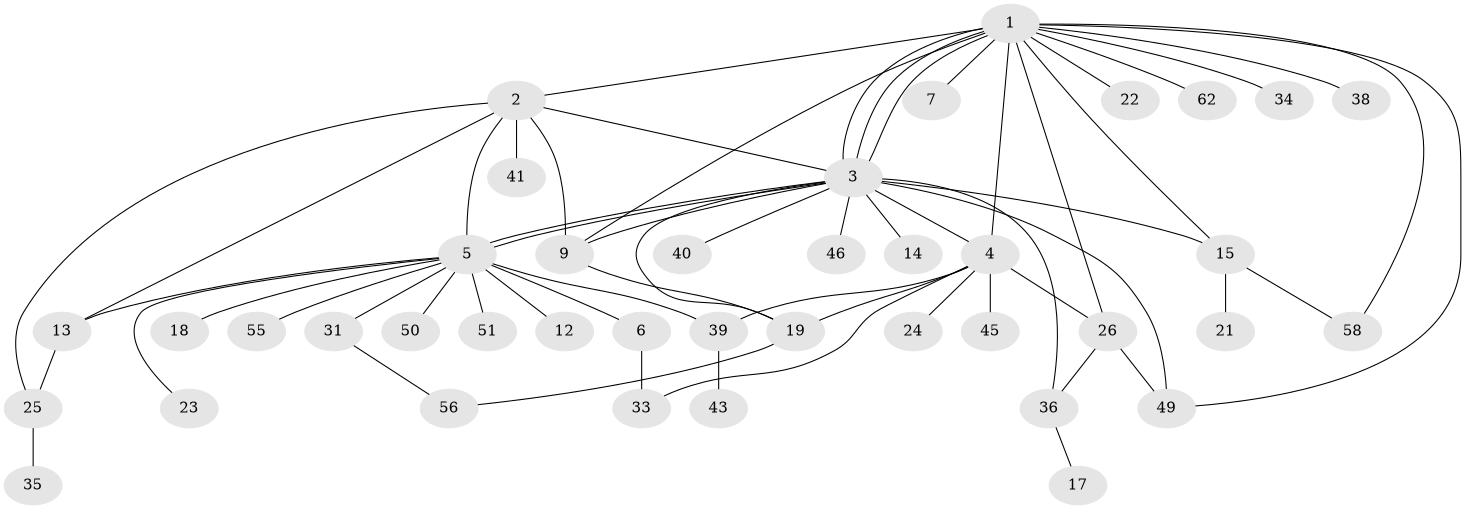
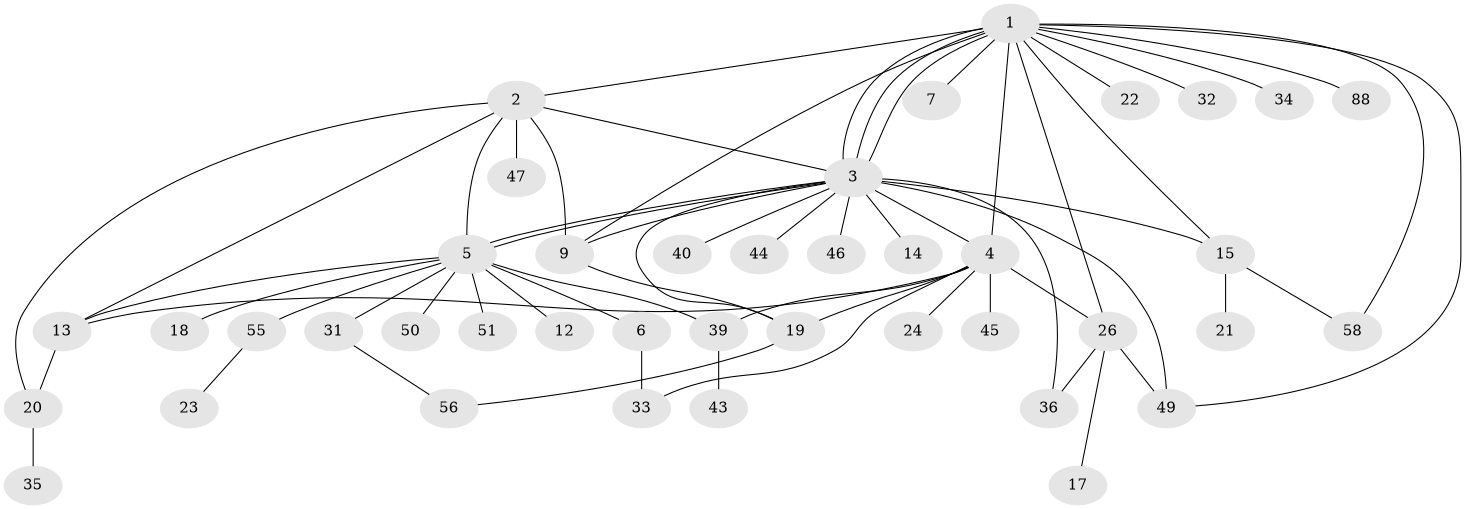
node "62": label "62" -> "32"
node "38": label "38" -> "88"
node "41": label "41" -> "47"
node "44": added
edge "4" -- "13": added
edge "5" -- "23": now "55" -- "23"
node "25": label "25" -> "20"
edge "36" -- "17": now "26" -- "17"
